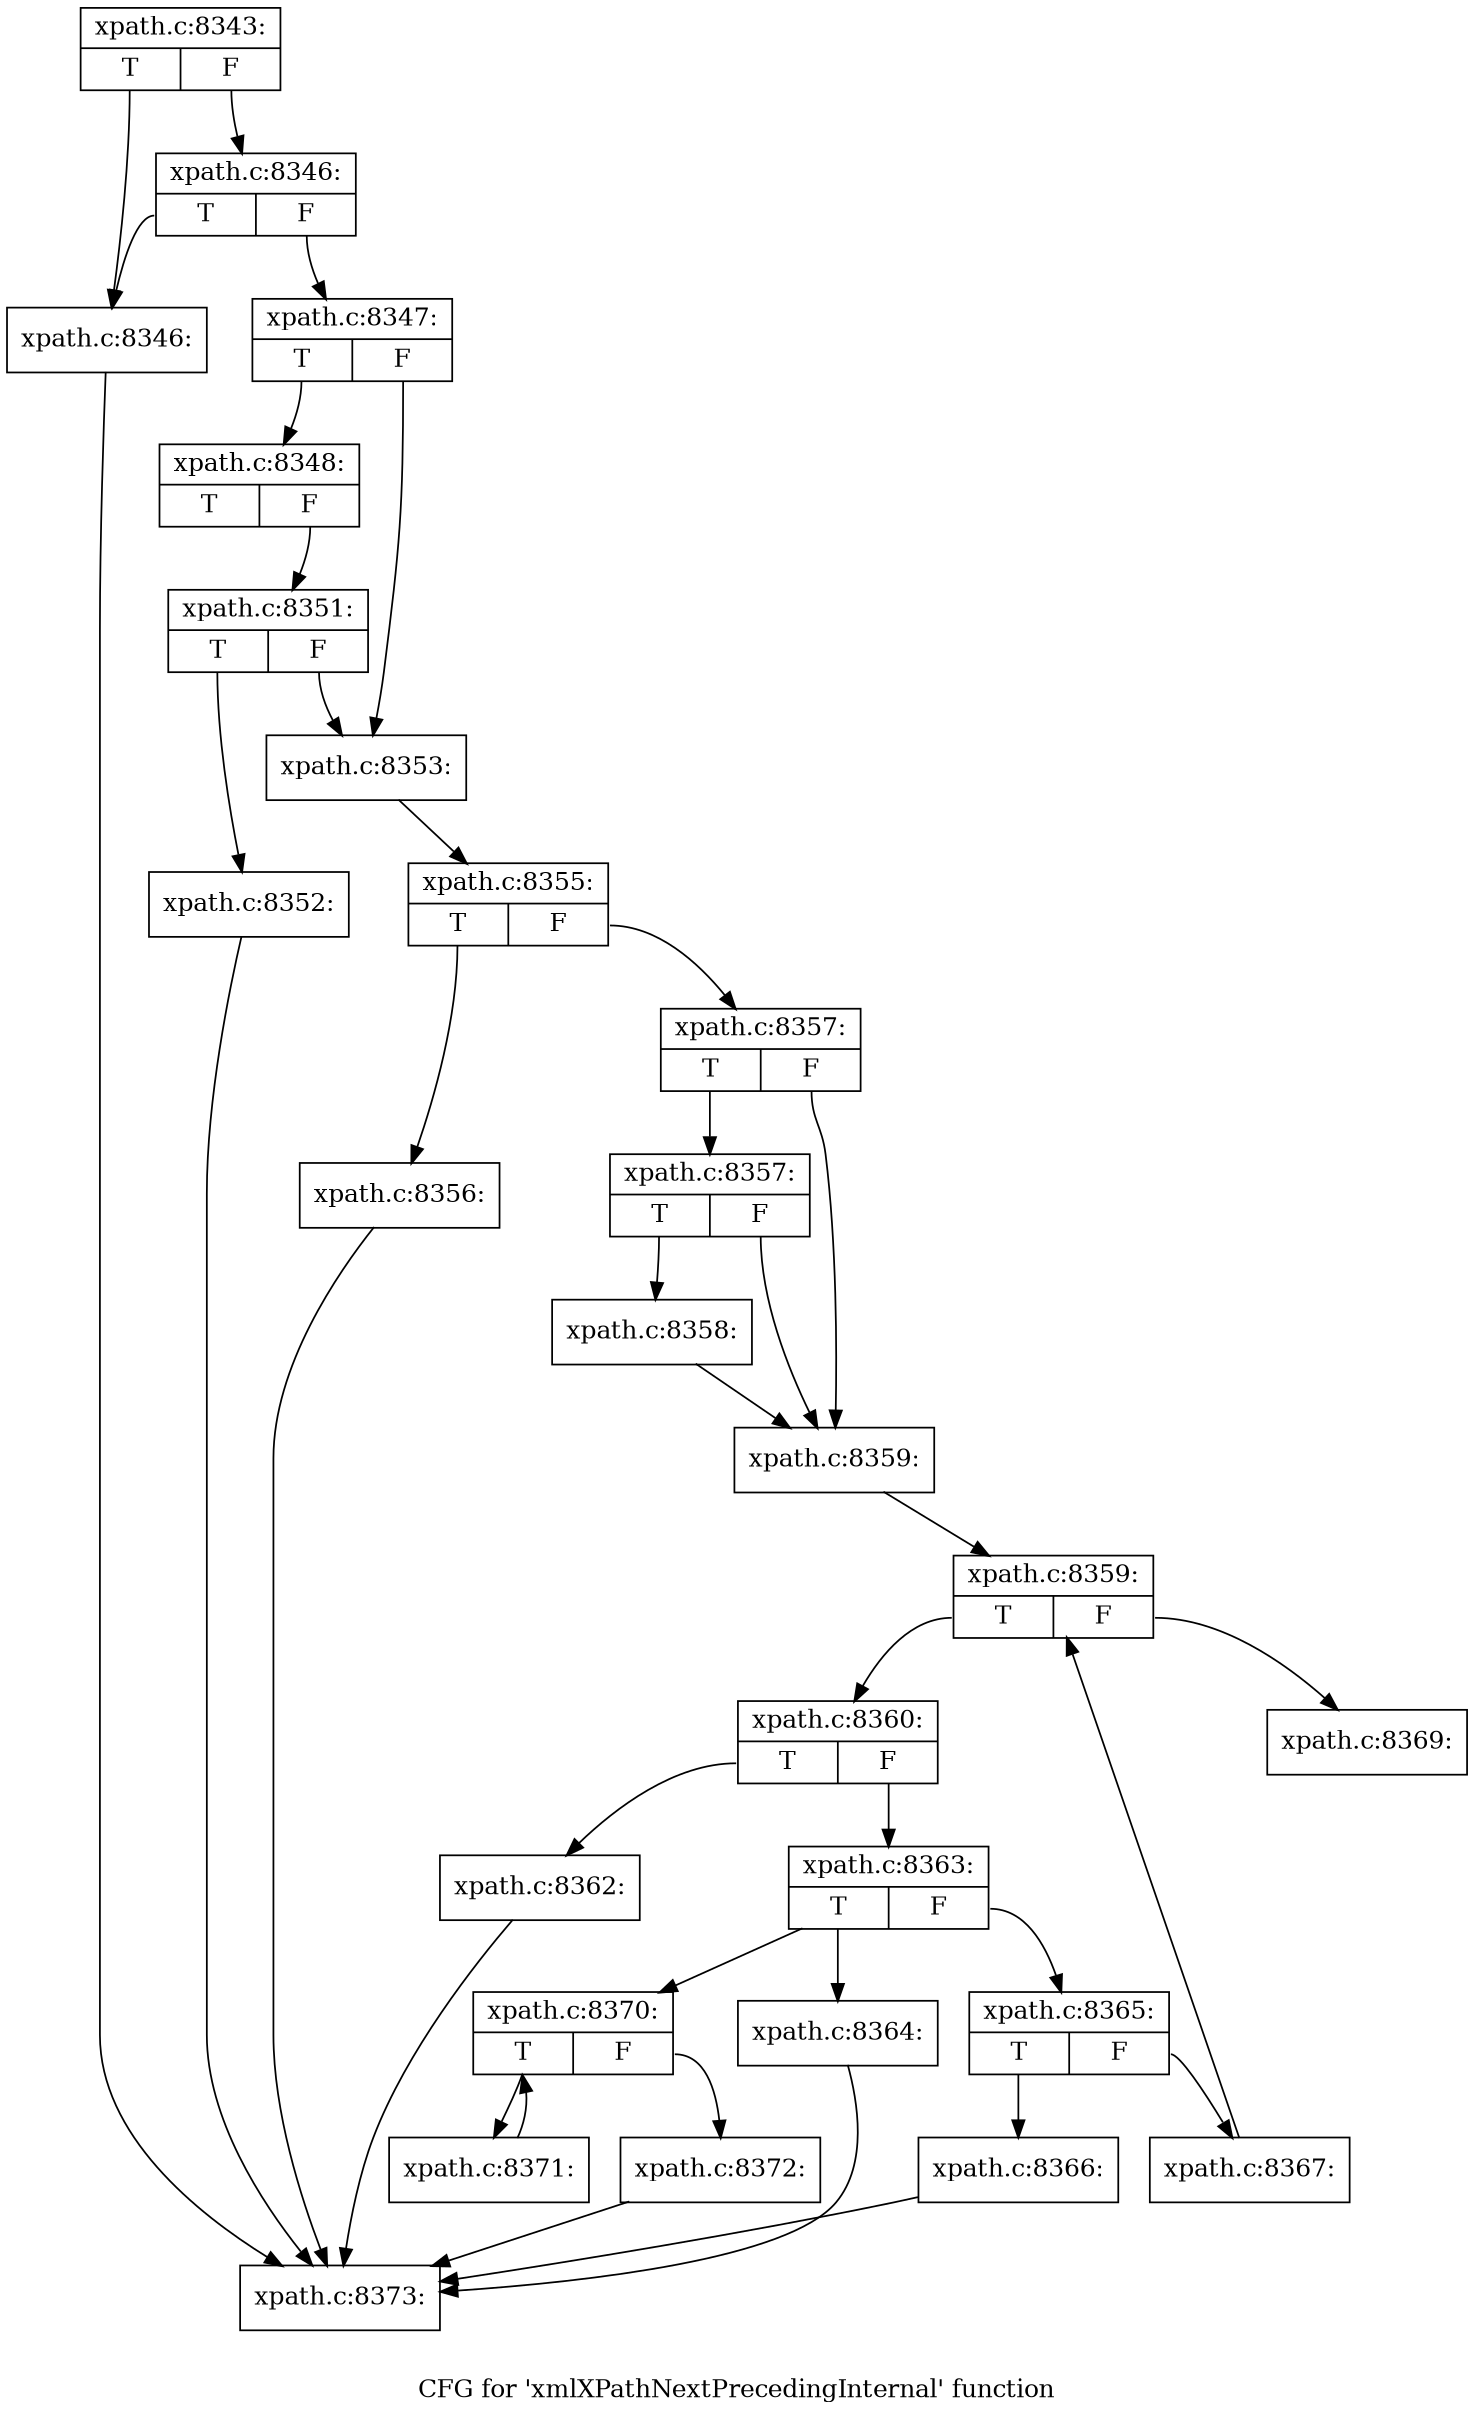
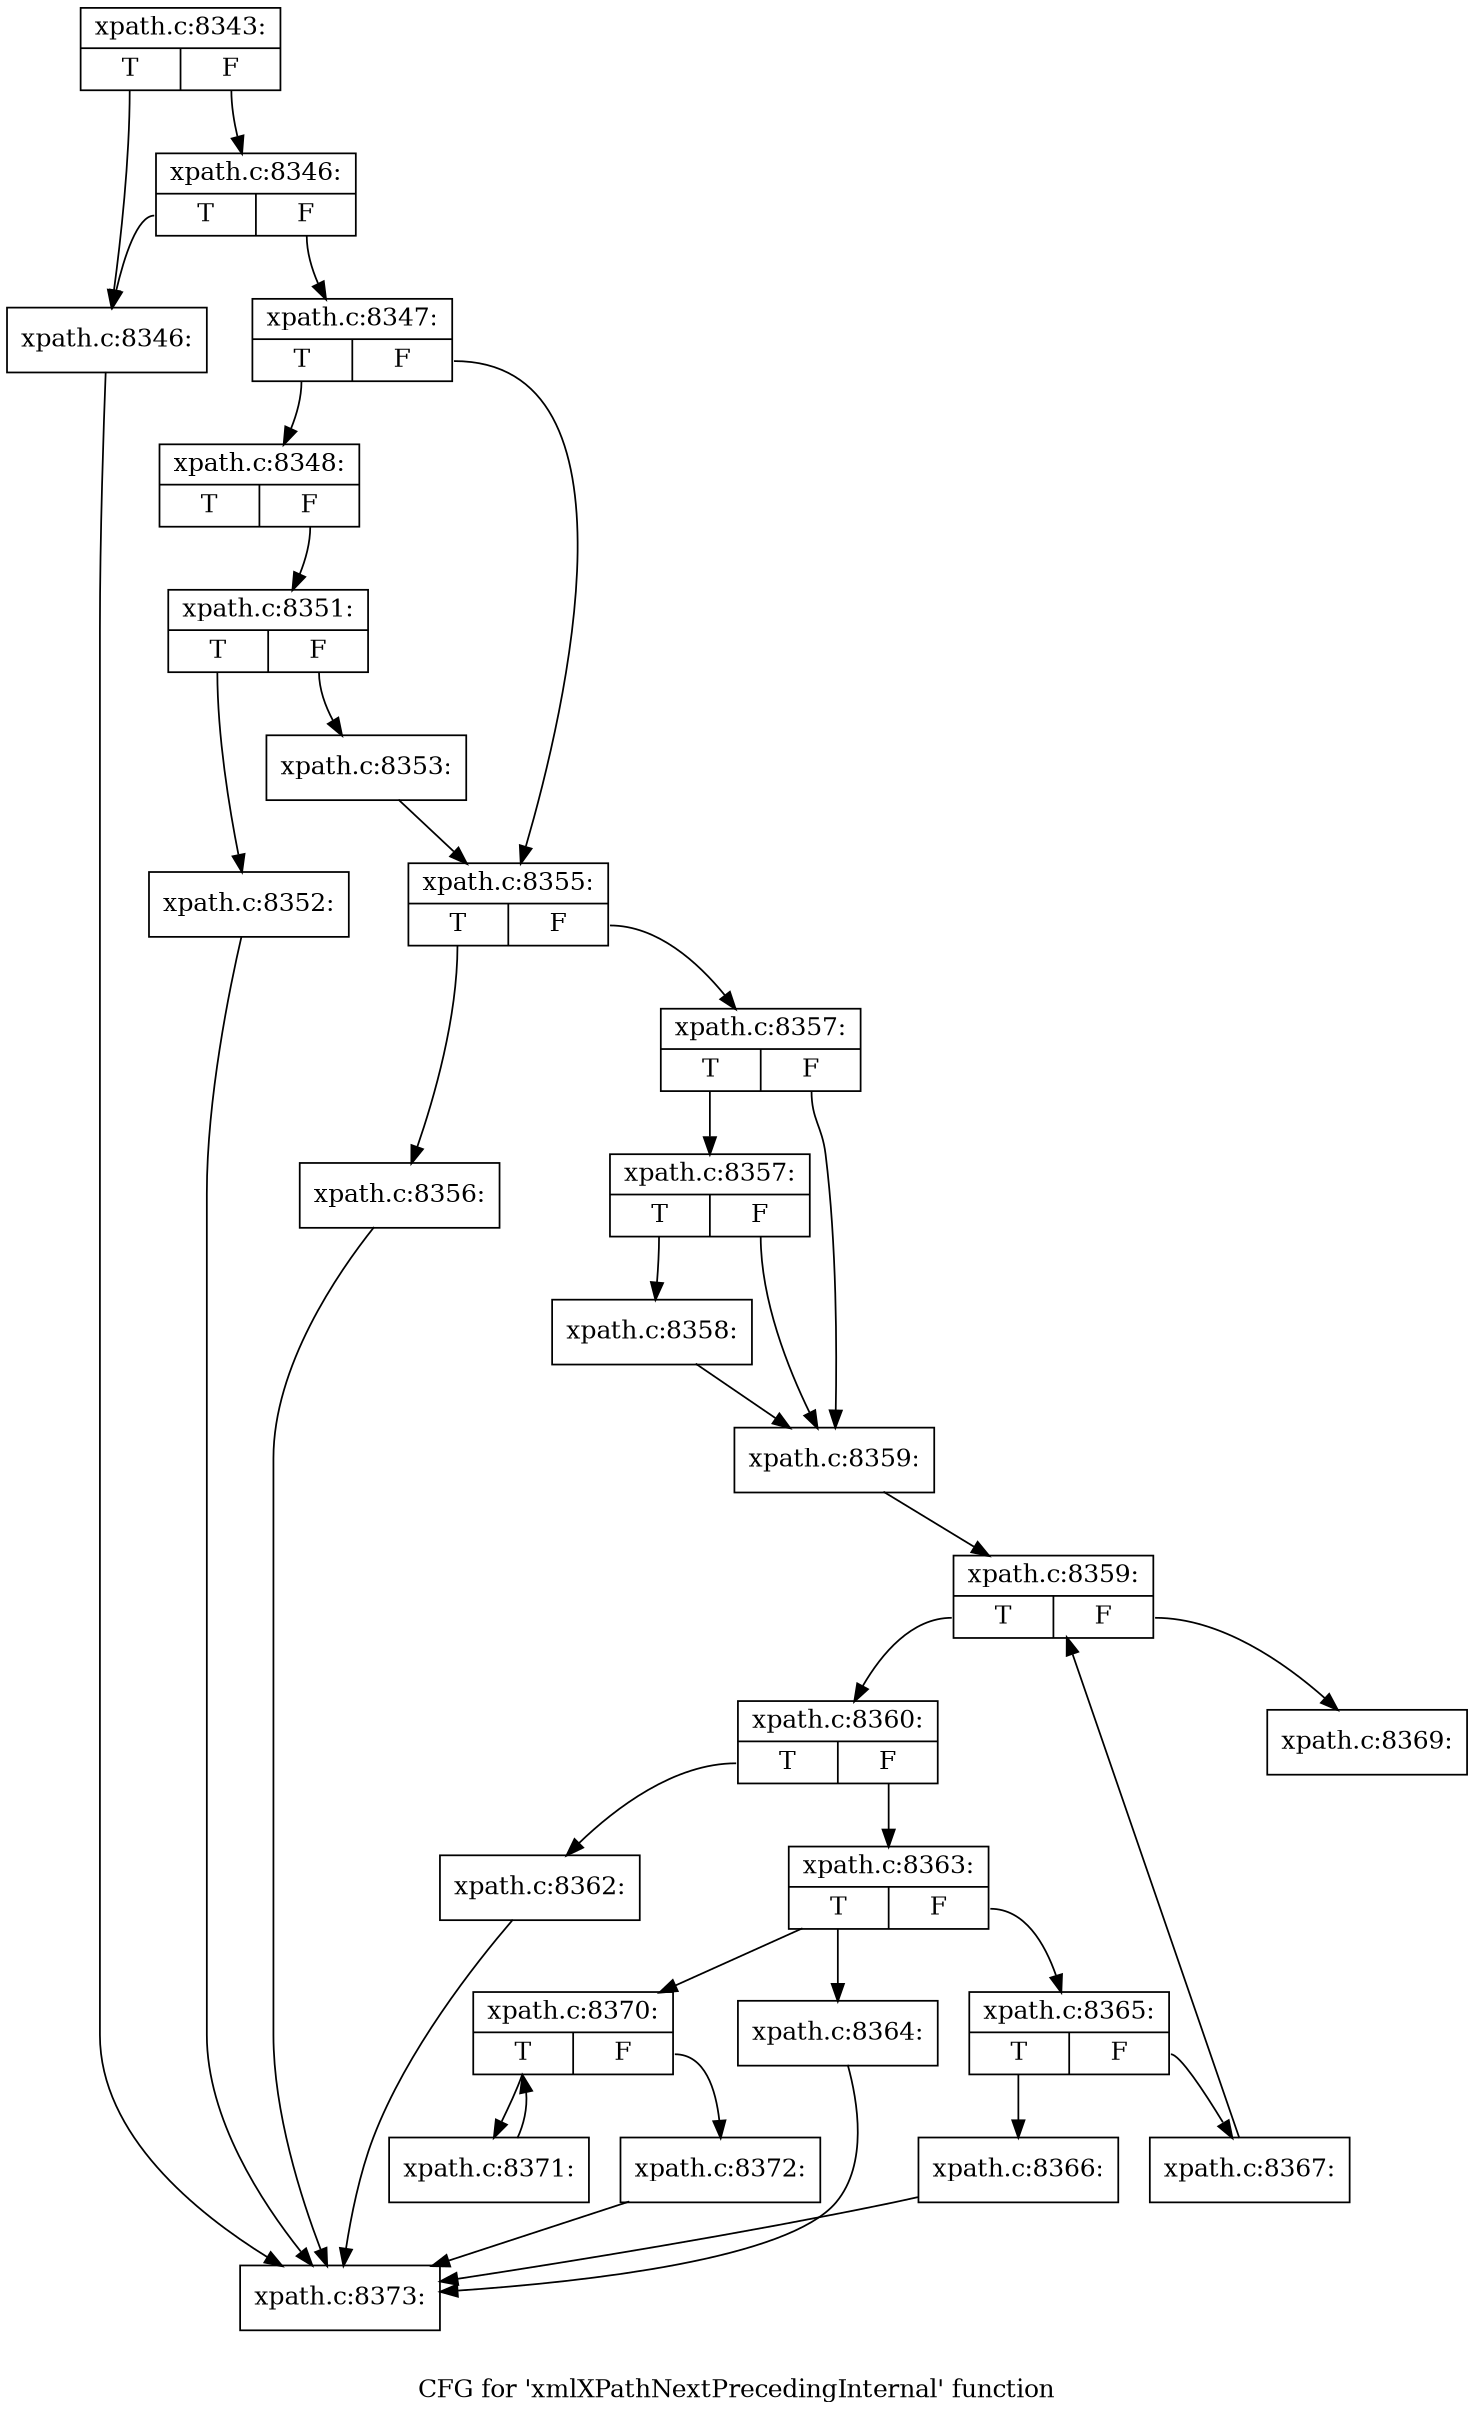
edge "xpath.c:8347:" -> "xpath.c:8353:": now "xpath.c:8347:" -> "xpath.c:8355:"
